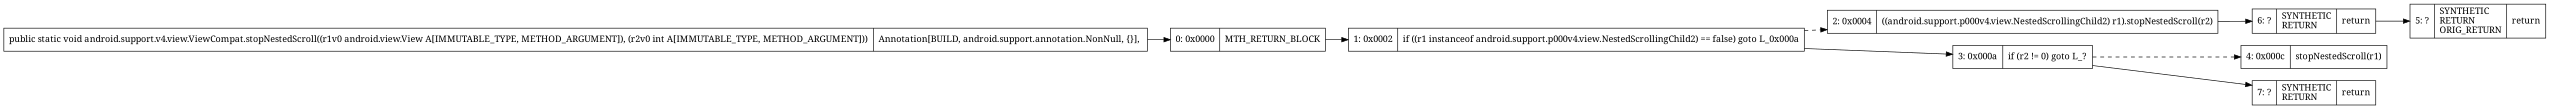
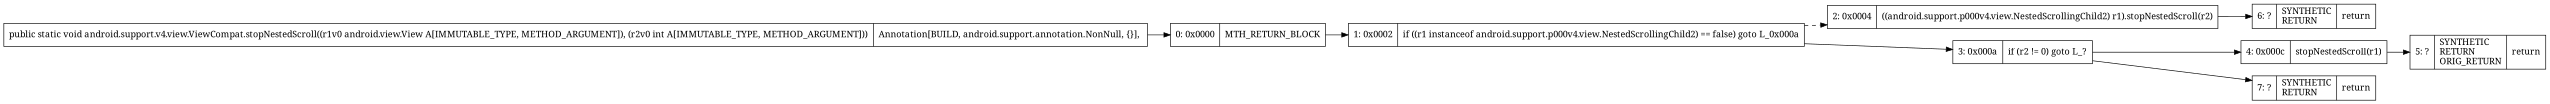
edge "6: ?" -> "5: ?": now "4: 0x000c" -> "5: ?"
edge "3: 0x000a" -> "4: 0x000c": style dashed -> solid
